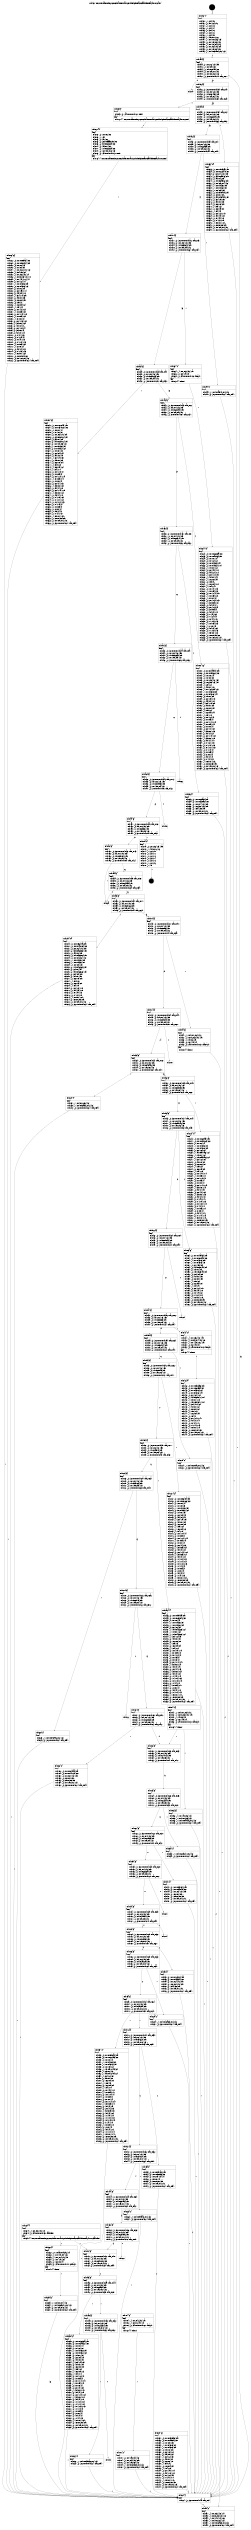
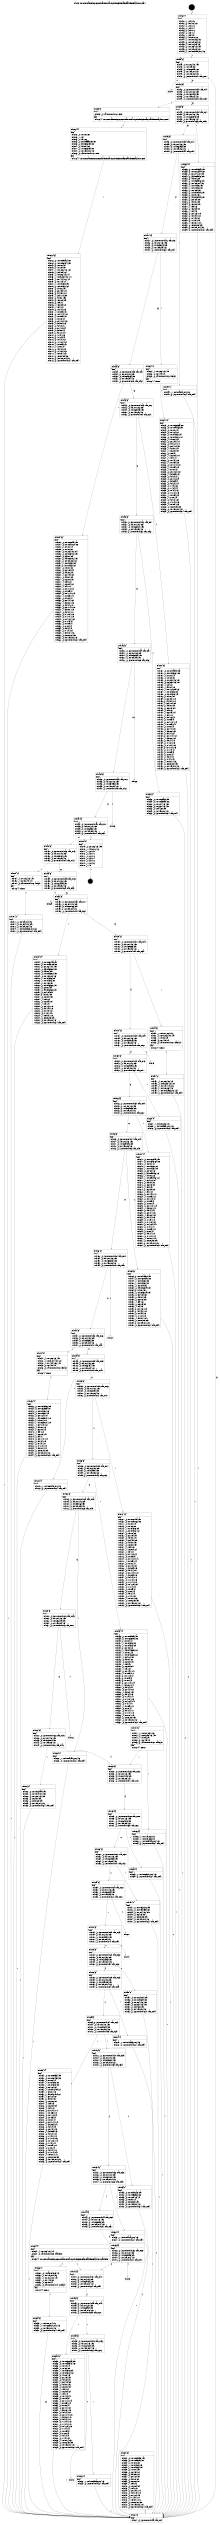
edge "0x401ac0 [25]" -> "0x4026da": now "0x401ac0 [25]" -> "0x401e04 [13]"
edge "0x402814 [5]" -> "0x401f91 [31]": reversed
